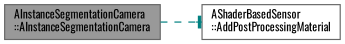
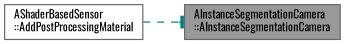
edge "AInstanceSegmentationCamera ::AInstanceSegmentationCamera" -> "AShaderBasedSensor ::AddPostProcessingMaterial": reversed
